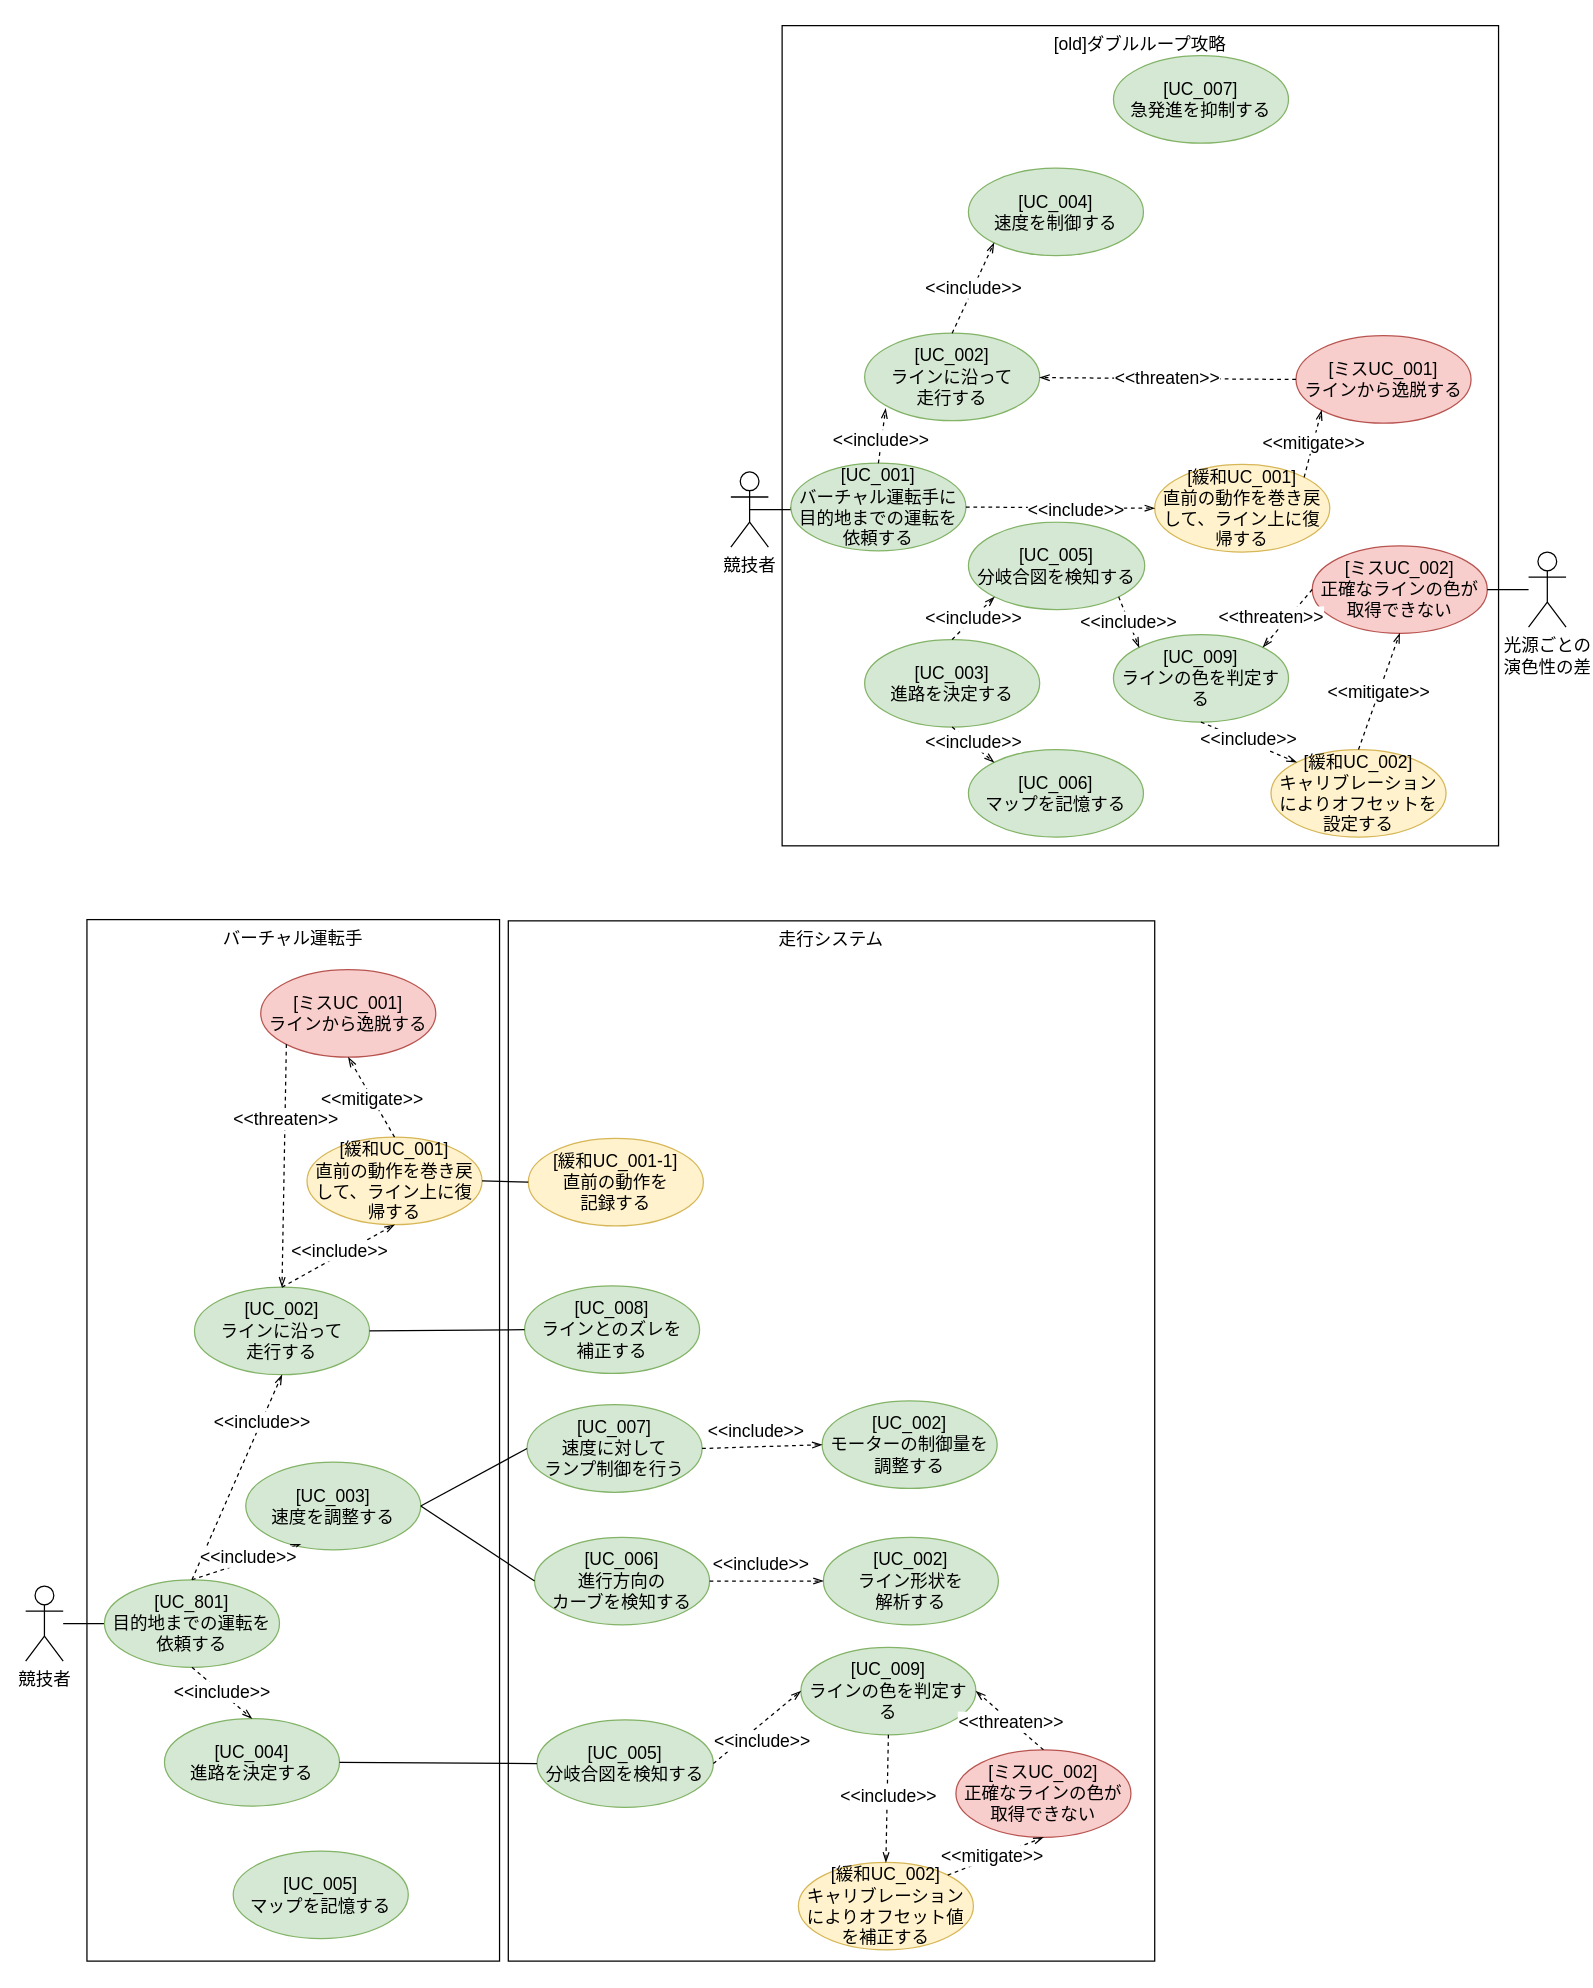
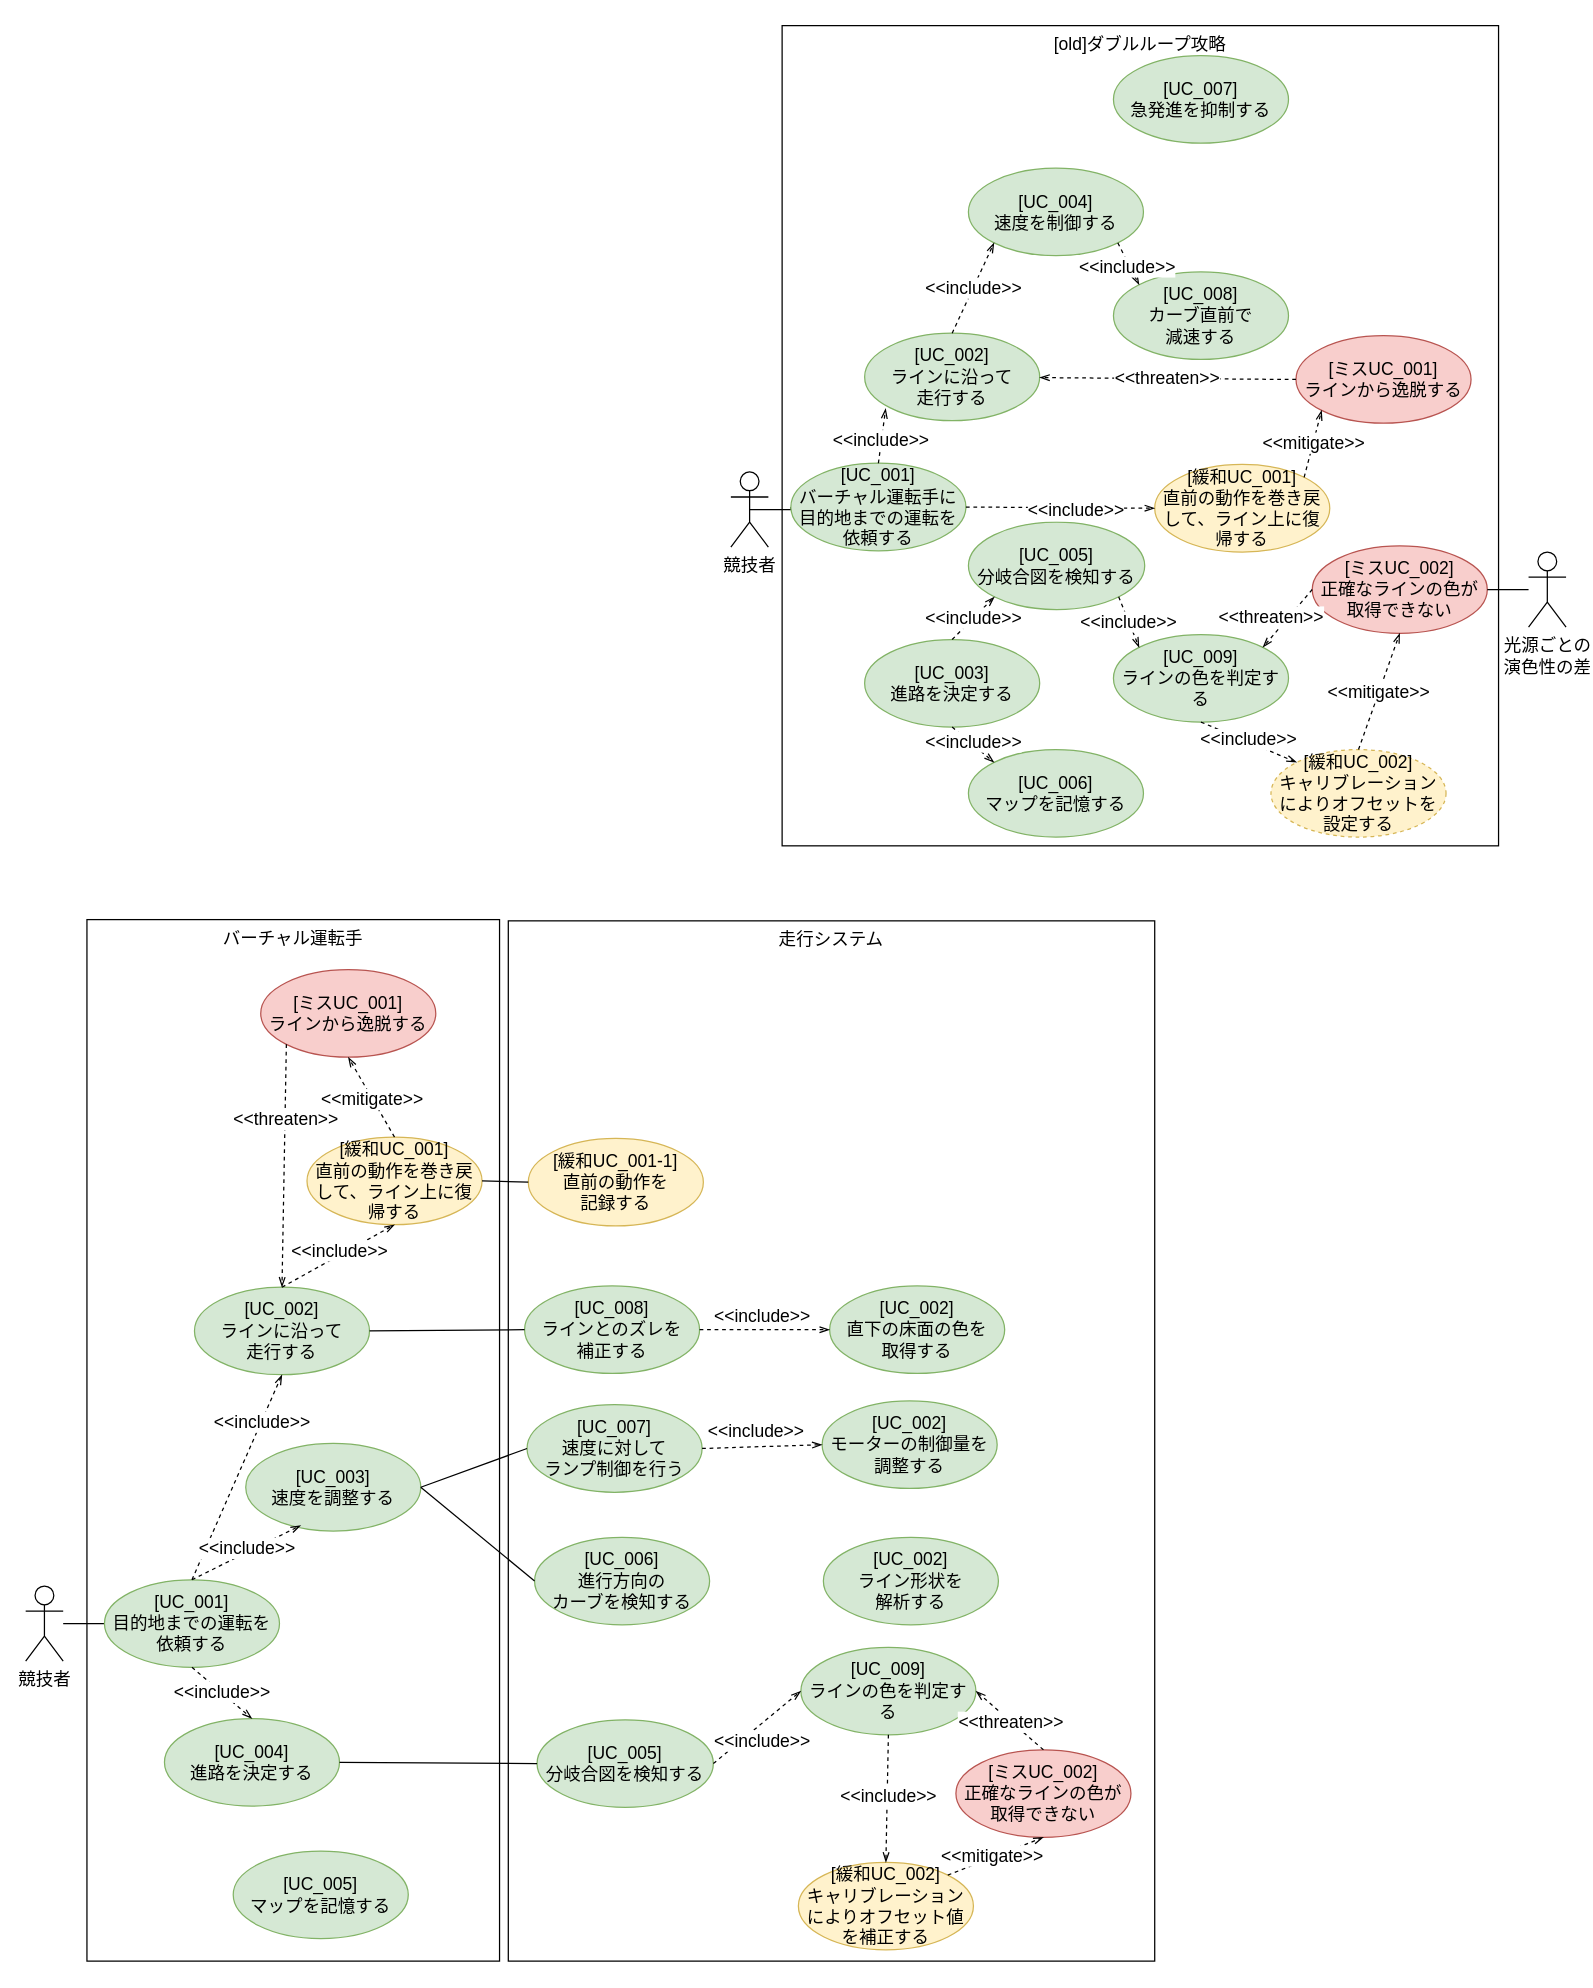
edge "[UC_004] 速度を制御する" -> "[UC_008] カーブ直前で 減速する": added, label "<<include>>"
node "[UC_008] カーブ直前で 減速する": added
node "[緩和UC_002] キャリブレーションによりオフセットを設定する": style solid -> dashed
edge "[UC_008] ラインとのズレを 補正する" -> "[UC_002] 直下の床面の色を 取得する": added, label "<<include>>"
node "[UC_002] 直下の床面の色を 取得する": added
node "[UC_003] 速度を調整する": moved (333, 1506) -> (333, 1487)
edge "[UC_006] 進行方向の カーブを検知する" -> "[UC_002] ライン形状を 解析する": removed, label "<<include>>"
node "[UC_801] 目的地までの運転を依頼する": label "[UC_801] 目的地までの運転を依頼する" -> "[UC_001] 目的地までの運転を依頼する"
